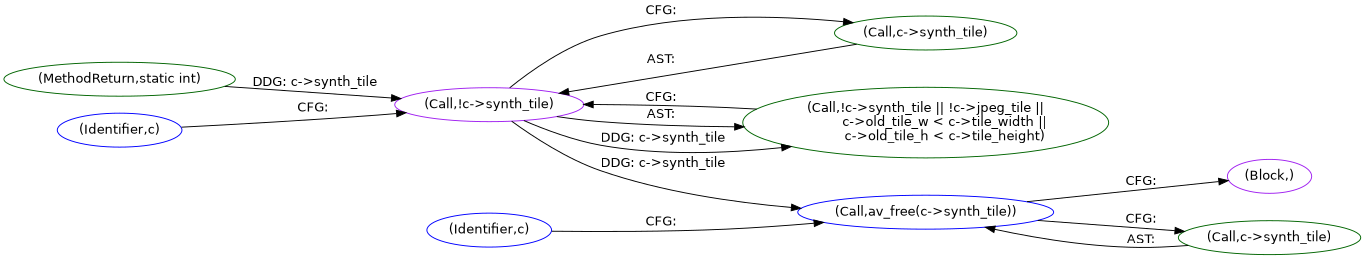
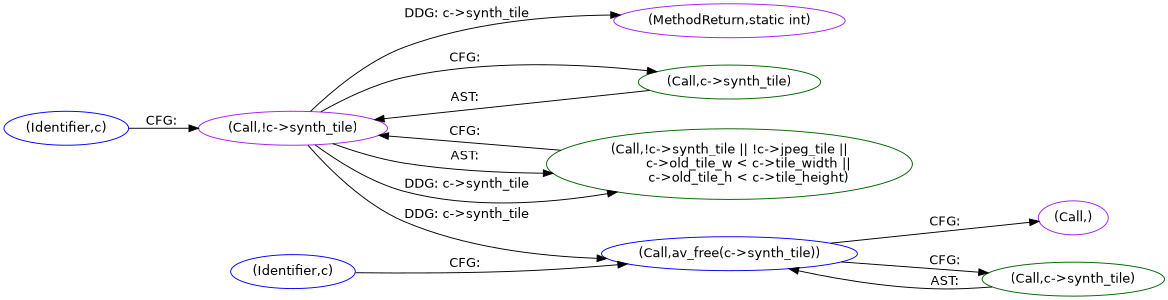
node "(MethodReturn,static int)": color darkgreen -> purple
edge "(MethodReturn,static int)" -> "(Call,!c->synth_tile)": reversed
node "(Block,)": label "(Block,)" -> "(Call,)"
